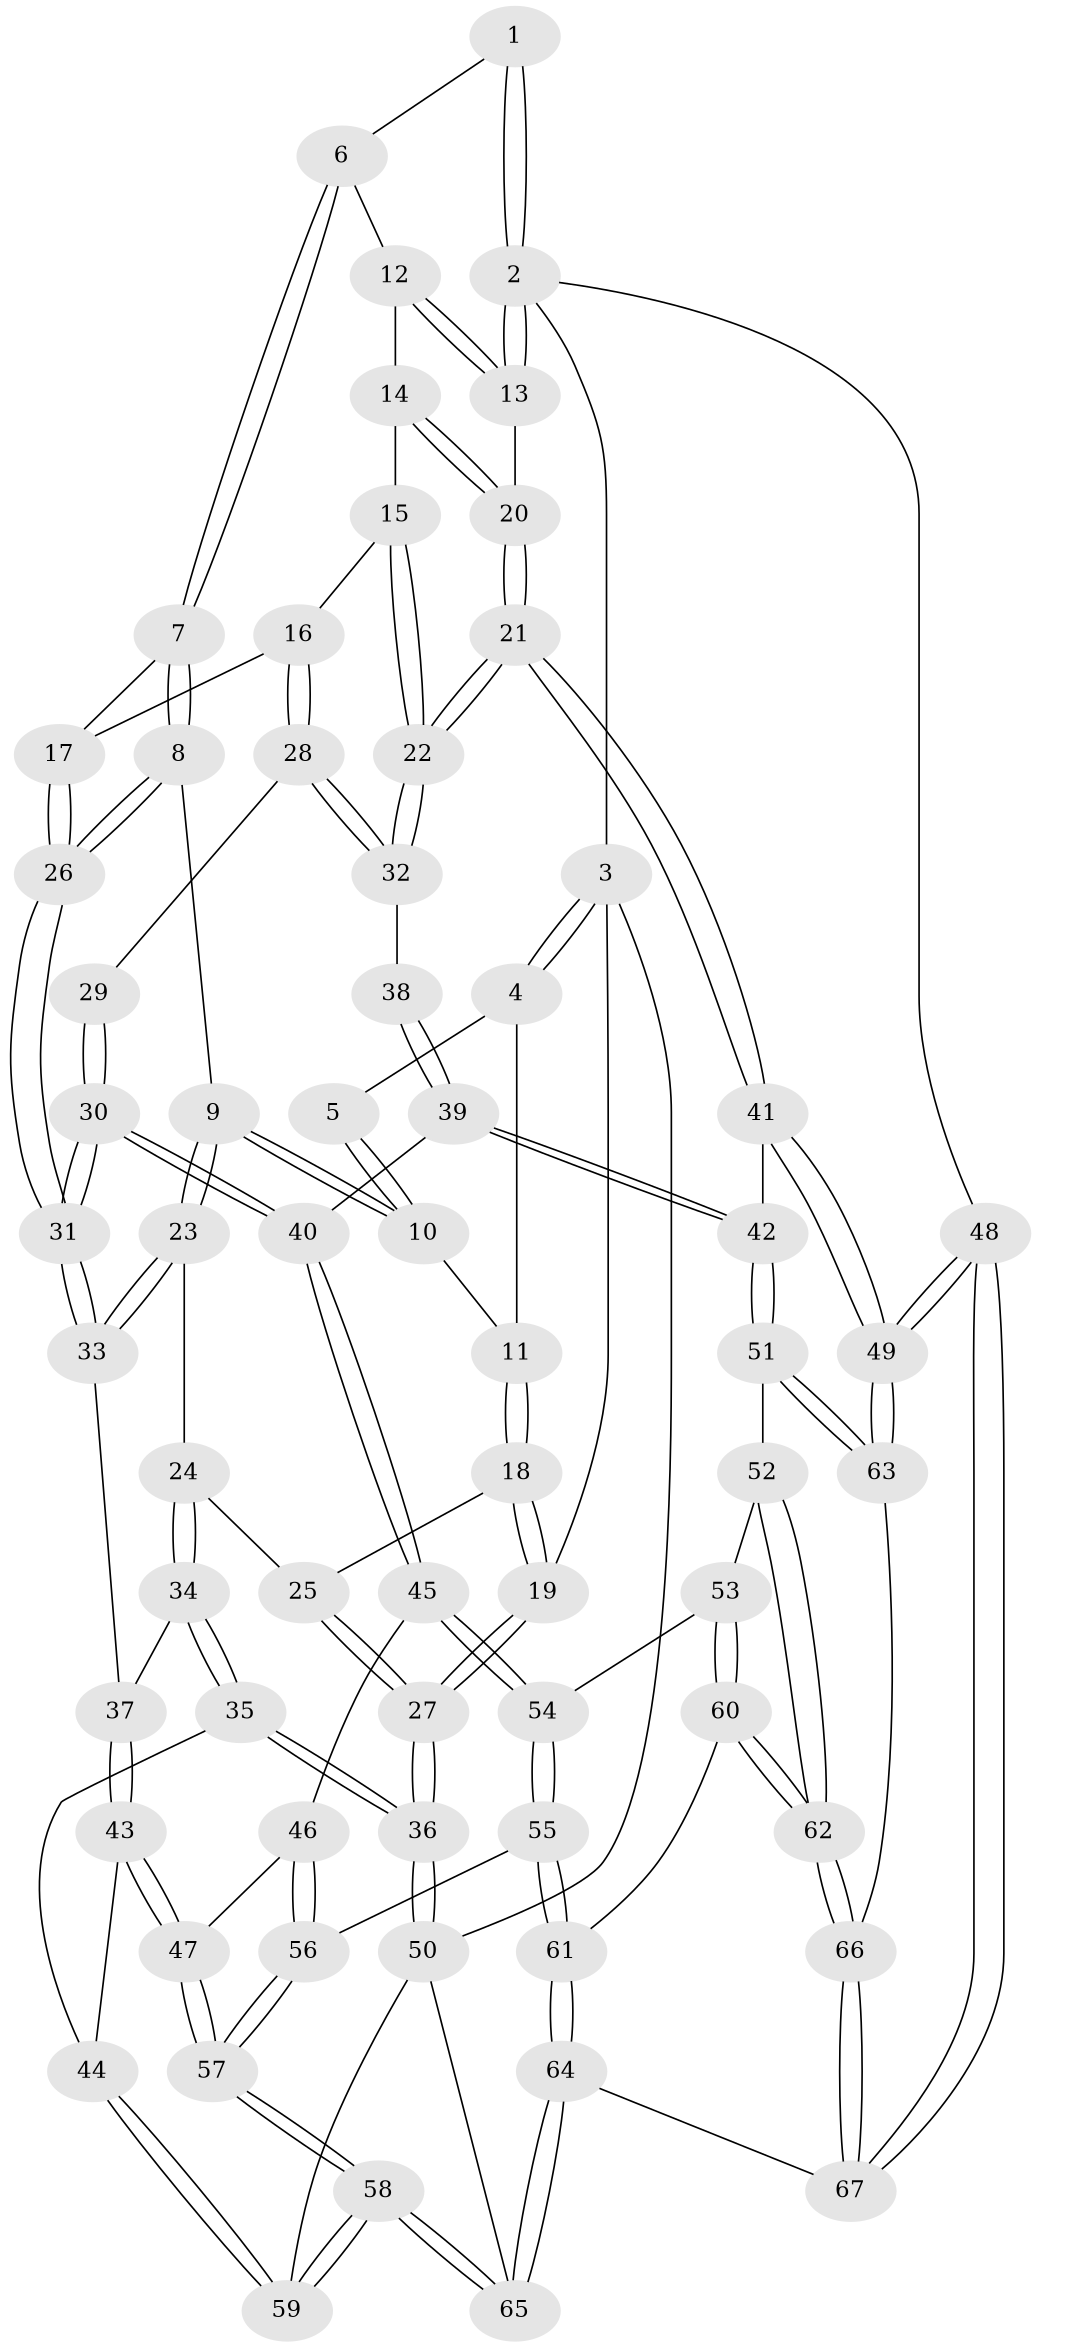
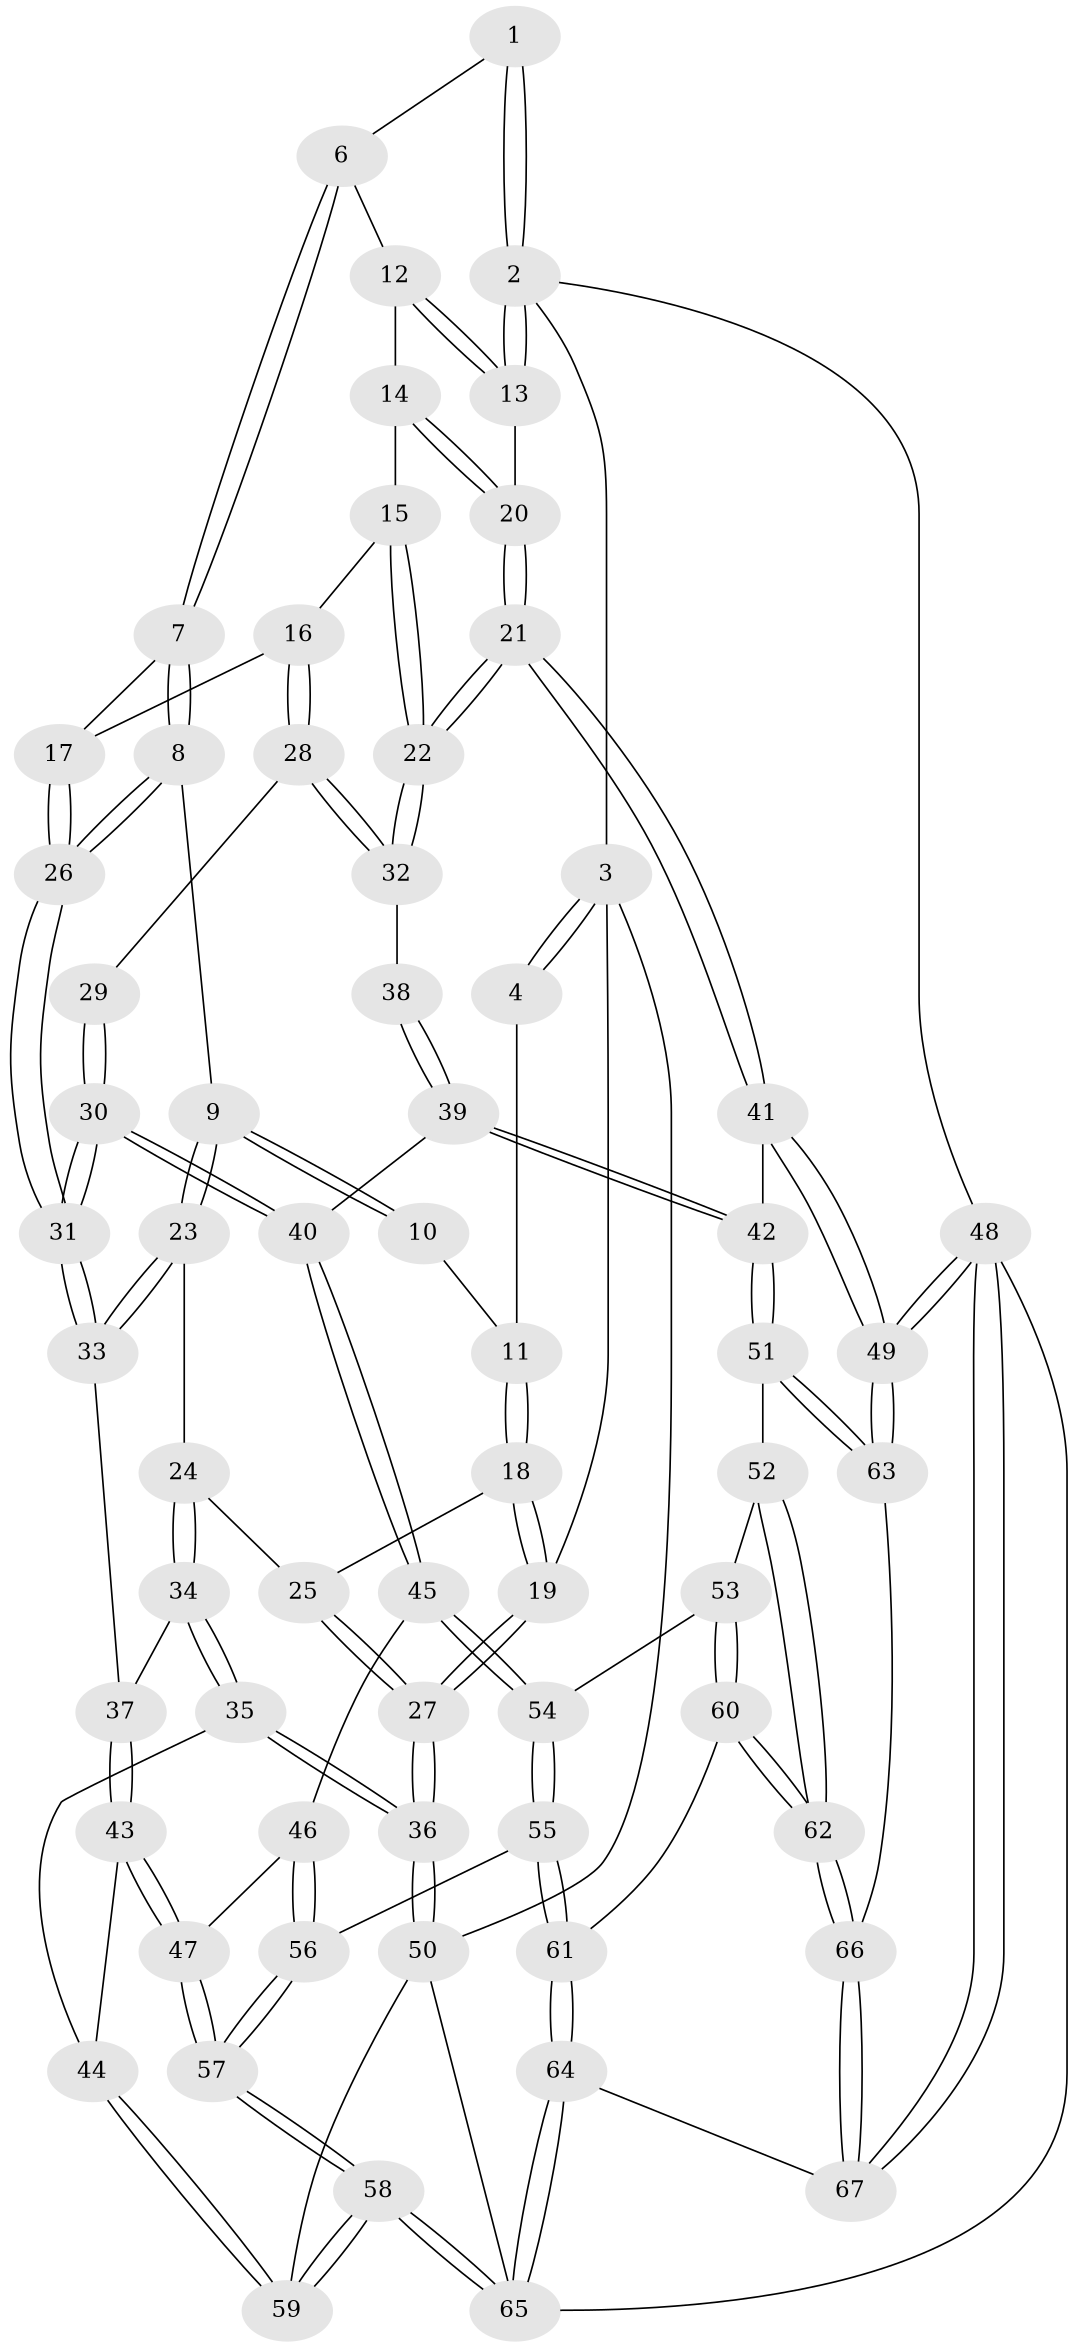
node "5": removed
edge "48" -- "65": added
